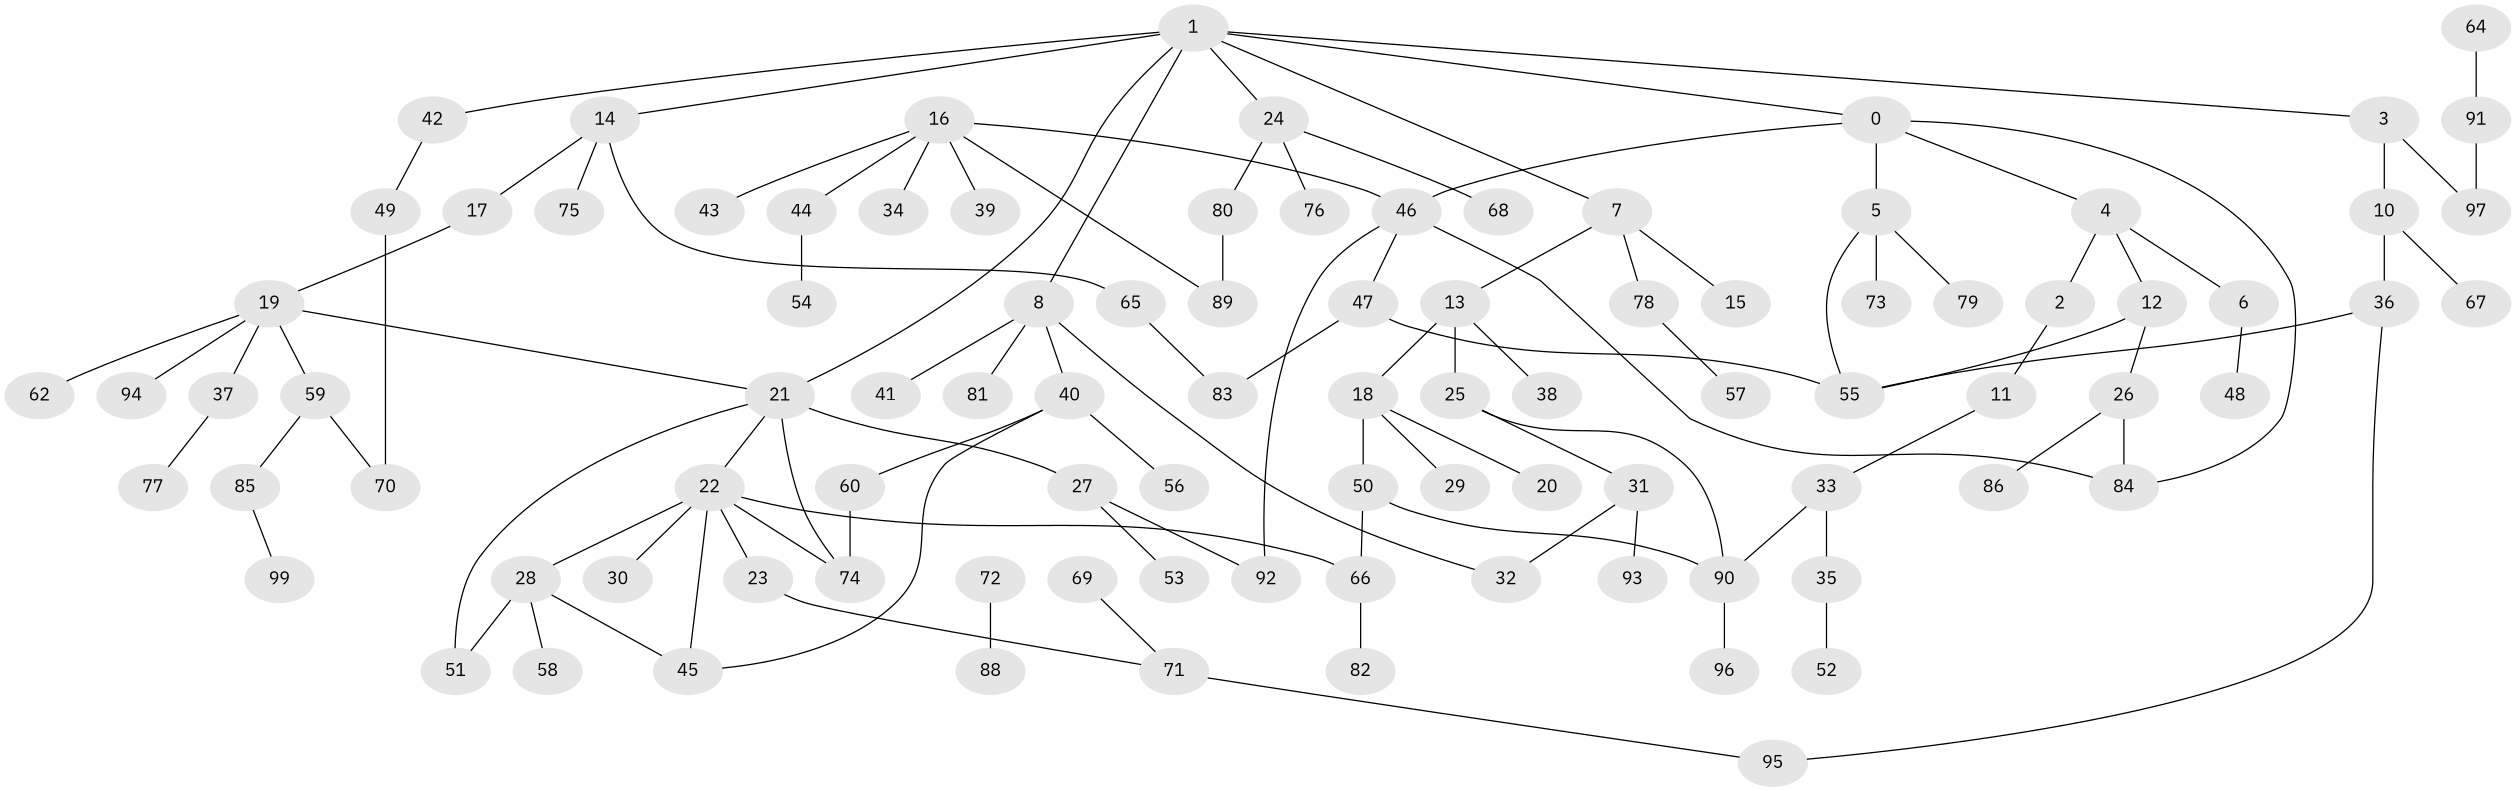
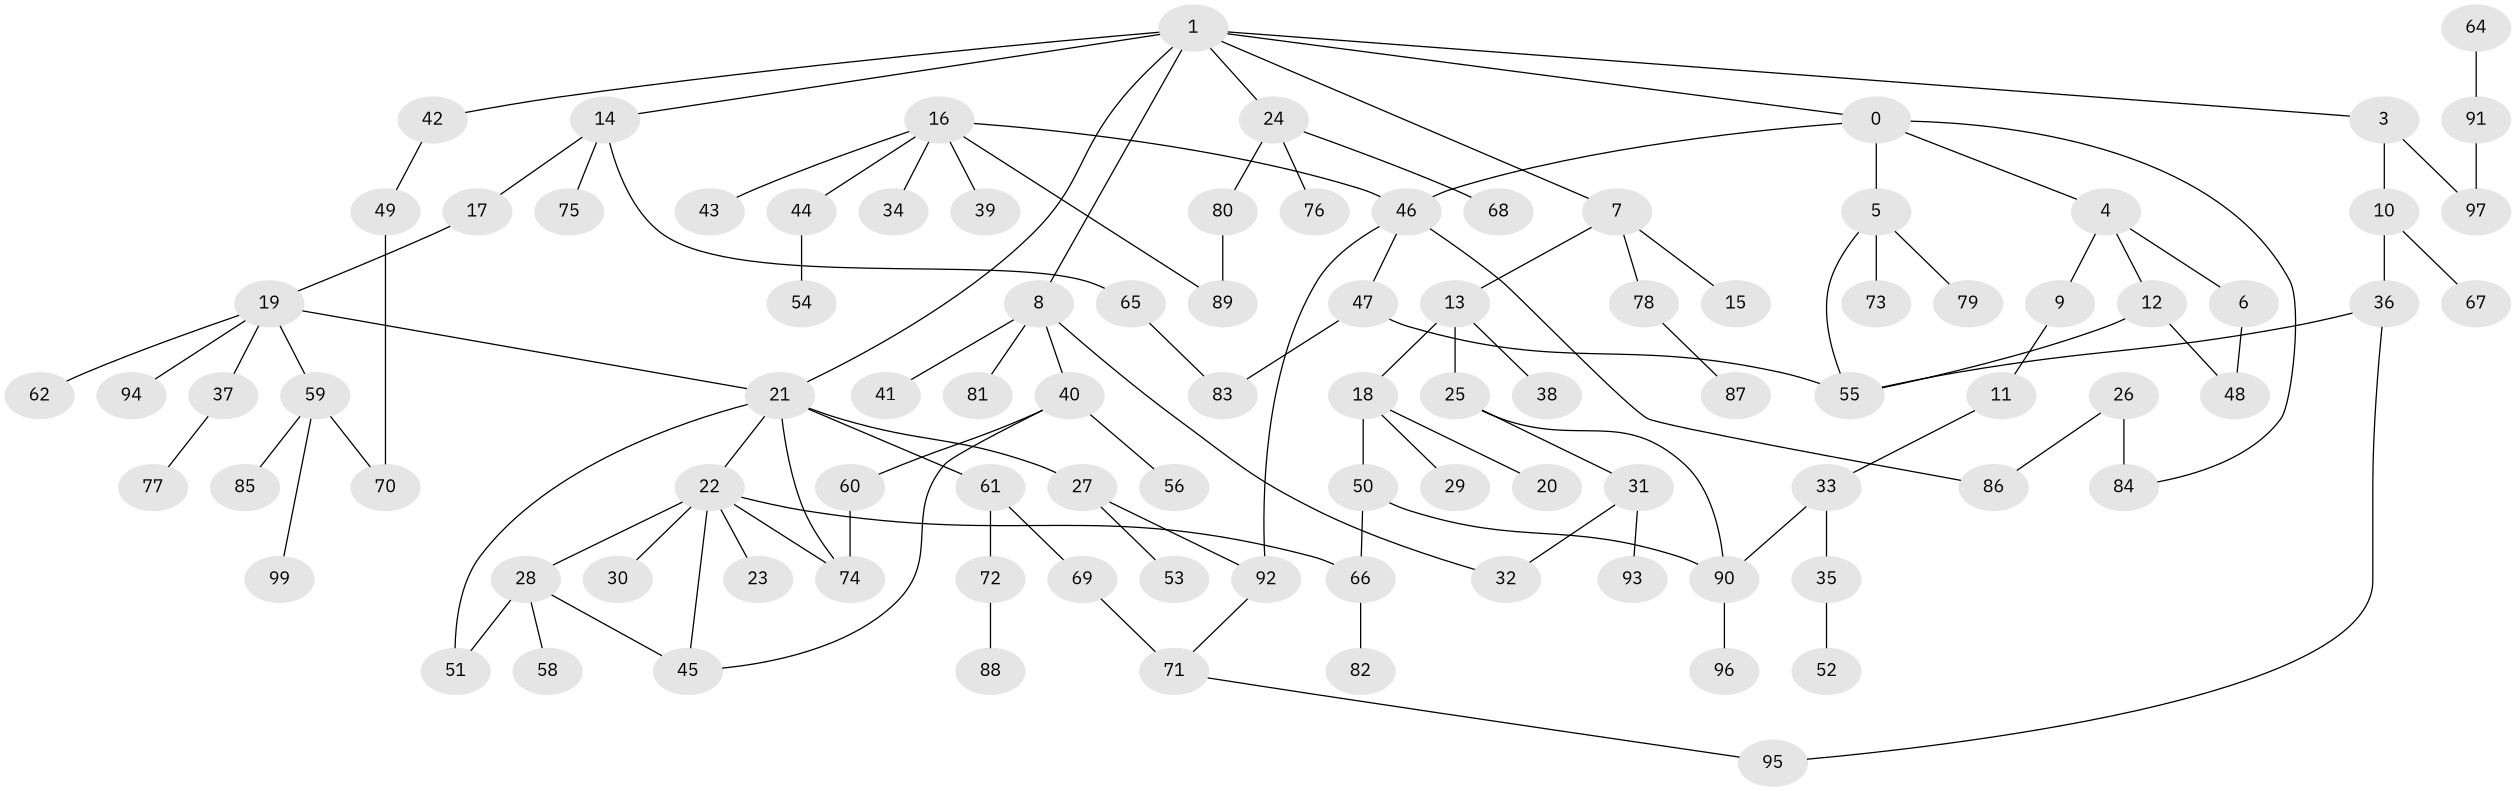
node "2": label "2" -> "9"
edge "12" -- "26": now "12" -- "48"
node "57": label "57" -> "87"
edge "46" -- "84": now "46" -- "86"
node "61": added
edge "85" -- "99": now "59" -- "99"
edge "23" -- "71": now "92" -- "71"
